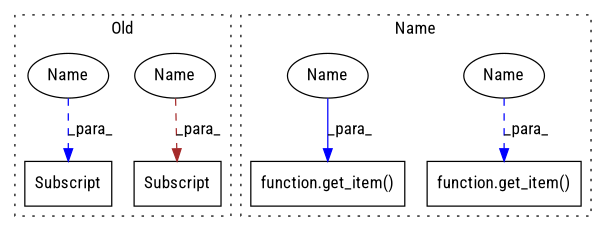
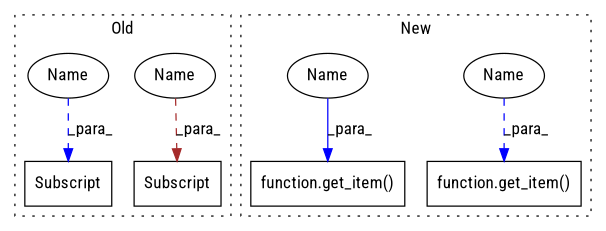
cluster "Name": label "Name" -> "New"
